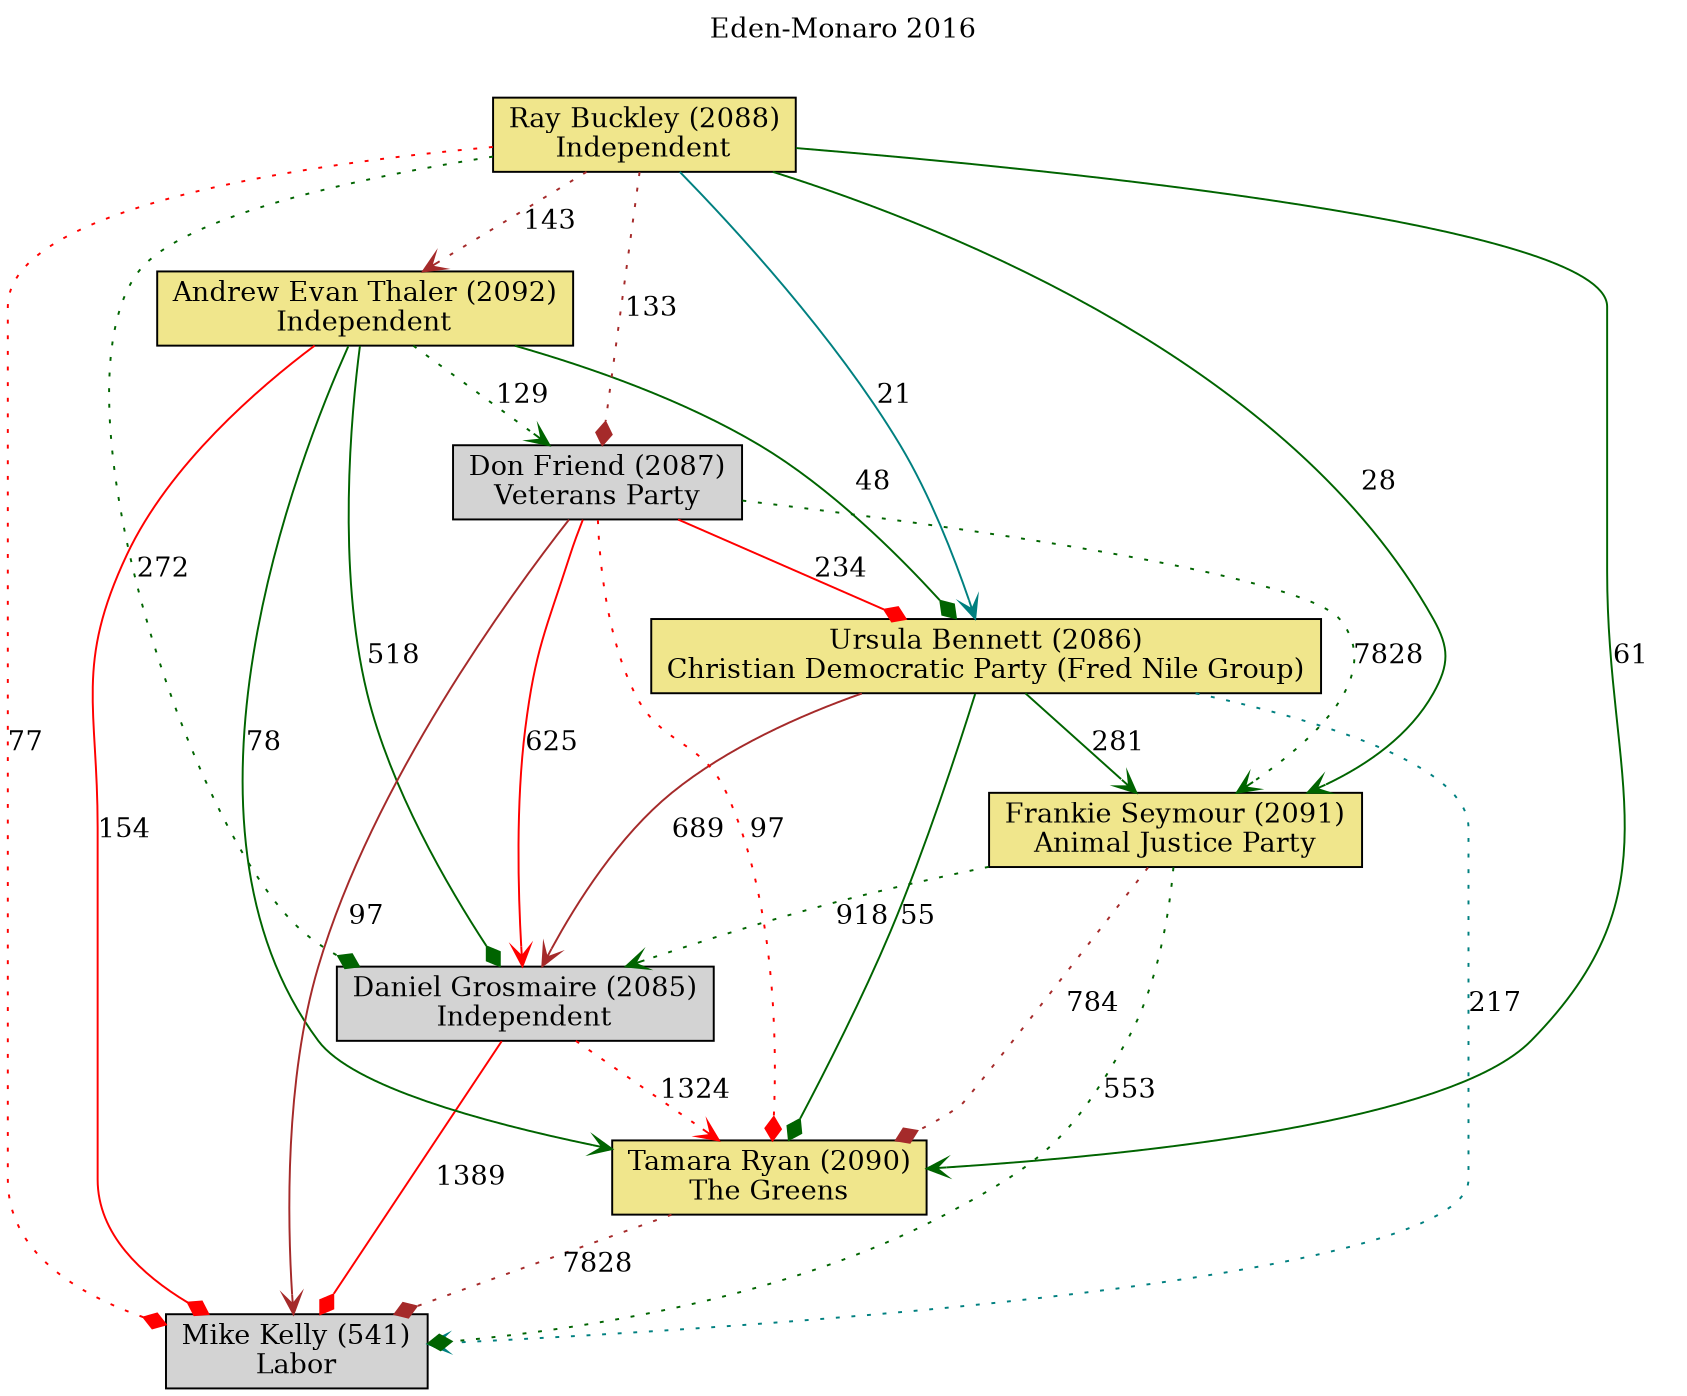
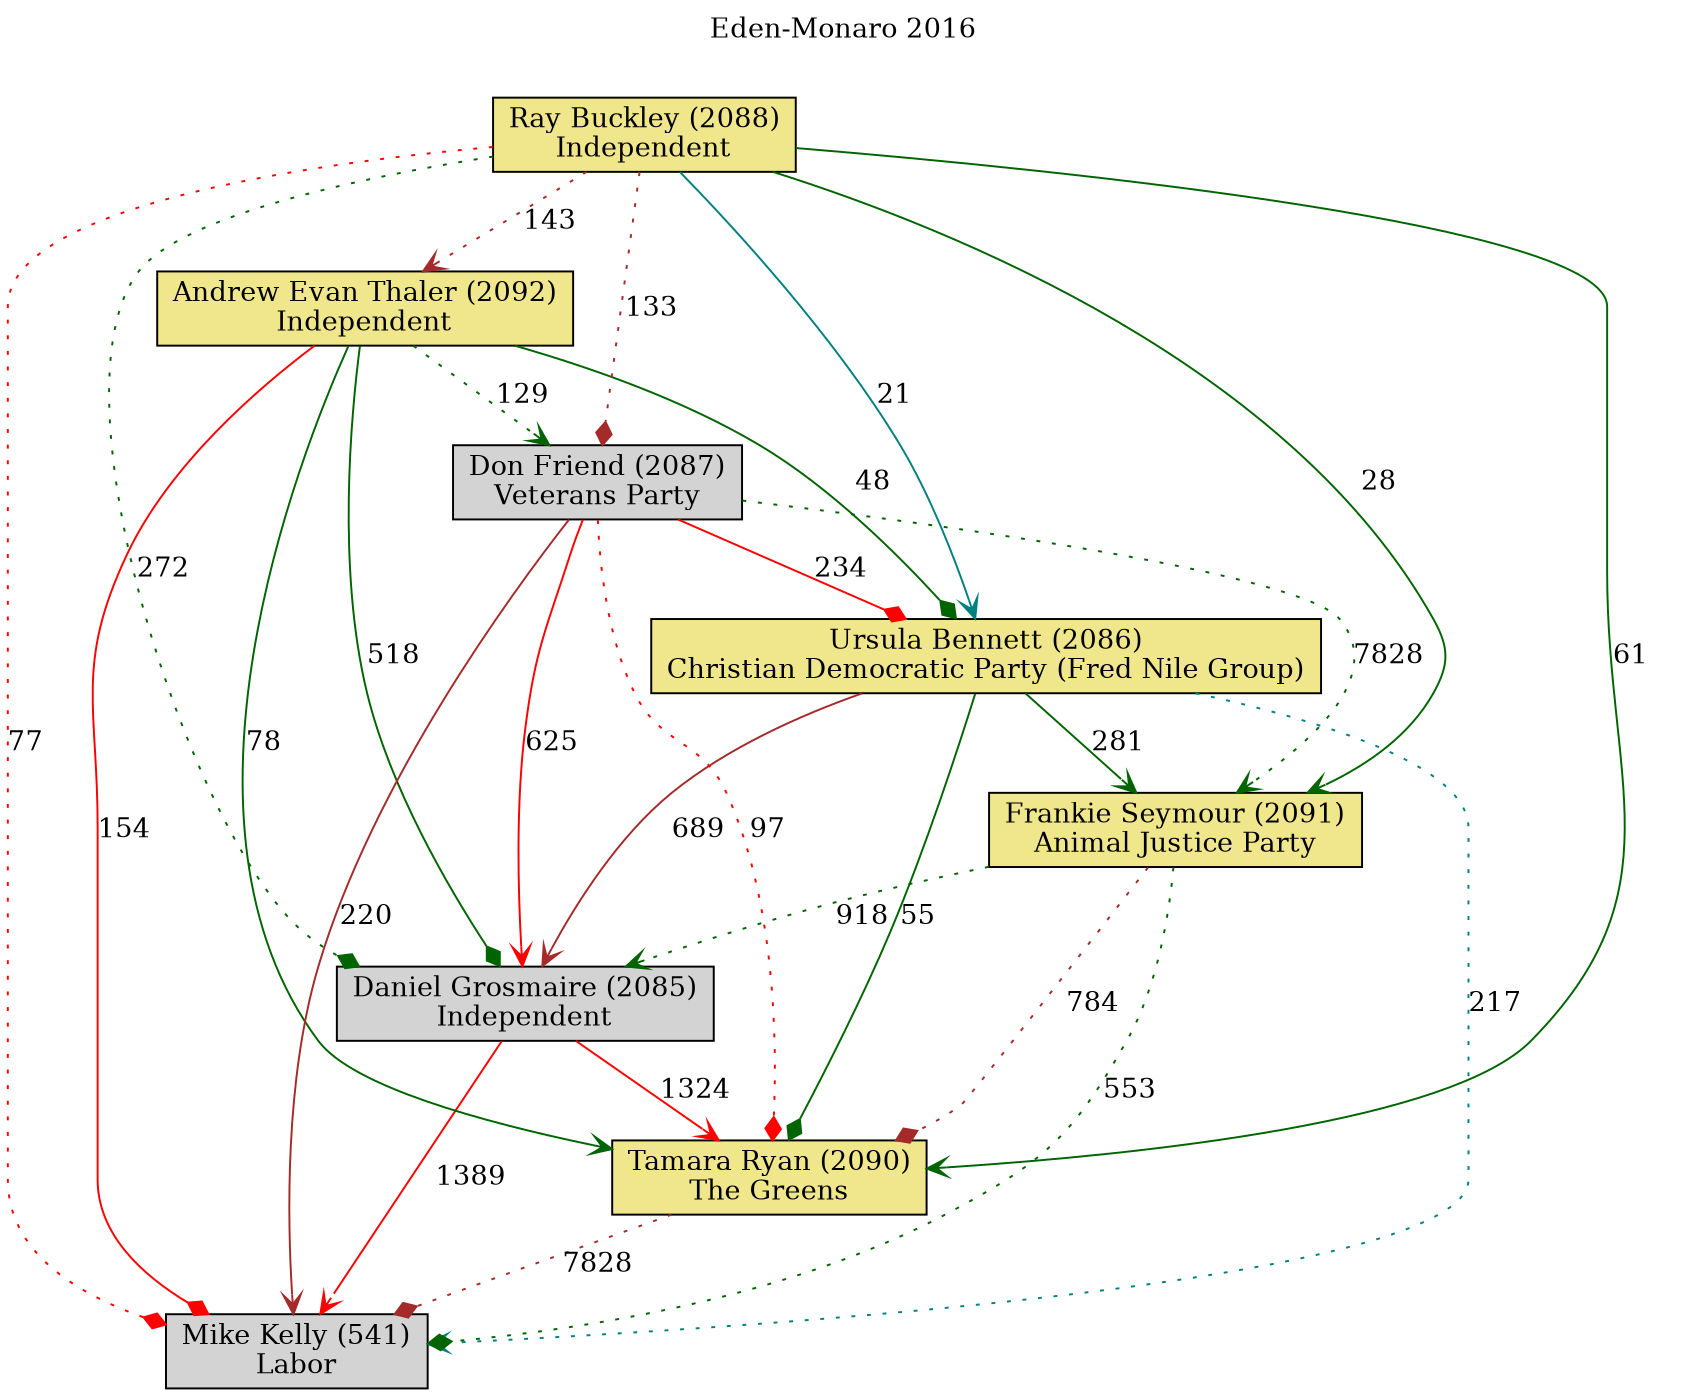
edge "Don Friend (2087) Veterans Party" -> "Mike Kelly (541) Labor": label "97" -> "220"
edge "Daniel Grosmaire (2085) Independent" -> "Tamara Ryan (2090) The Greens": style dotted -> solid
edge "Daniel Grosmaire (2085) Independent" -> "Mike Kelly (541) Labor": arrowhead diamond -> vee
